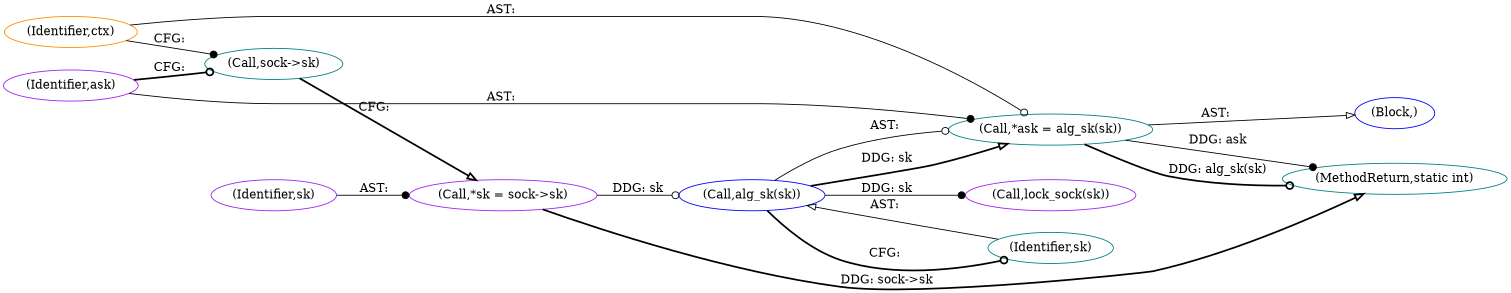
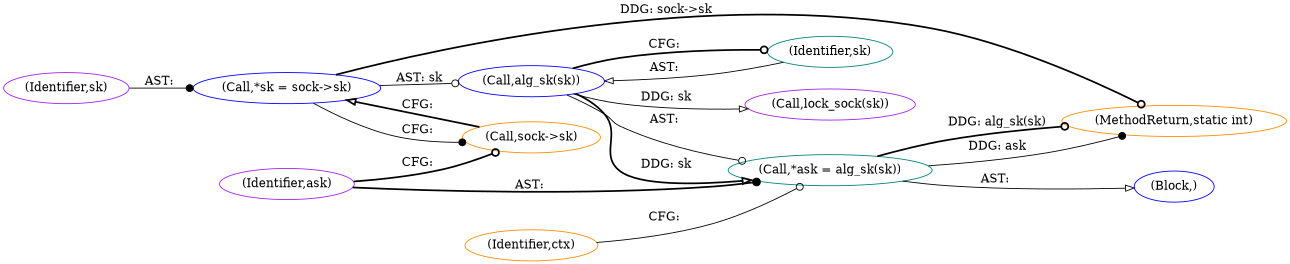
edge "(Identifier,ctx)" -> "(Call,*ask = alg_sk(sk))": label "AST: " -> "CFG: "
edge "(Identifier,ctx)" -> "(Call,sock->sk)": now "(Call,*sk = sock->sk)" -> "(Call,sock->sk)"
node "(Call,sock->sk)": color teal -> darkorange
edge "(Identifier,ask)" -> "(Call,*ask = alg_sk(sk))": style solid -> bold
node "(MethodReturn,static int)": color teal -> darkorange
edge "(Call,*sk = sock->sk)" -> "(Call,alg_sk(sk))": label "DDG: sk" -> "AST: sk"
node "(Call,*sk = sock->sk)": color purple -> blue
edge "(Call,alg_sk(sk))" -> "(Call,lock_sock(sk))": arrowhead dot -> onormal
edge "(Call,*sk = sock->sk)" -> "(MethodReturn,static int)": arrowhead onormal -> odot
